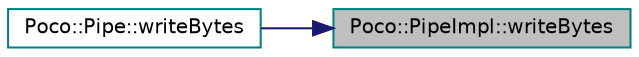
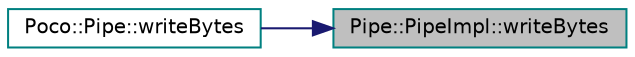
node "Poco::PipeImpl::writeBytes": label "Poco::PipeImpl::writeBytes" -> "Pipe::PipeImpl::writeBytes"
